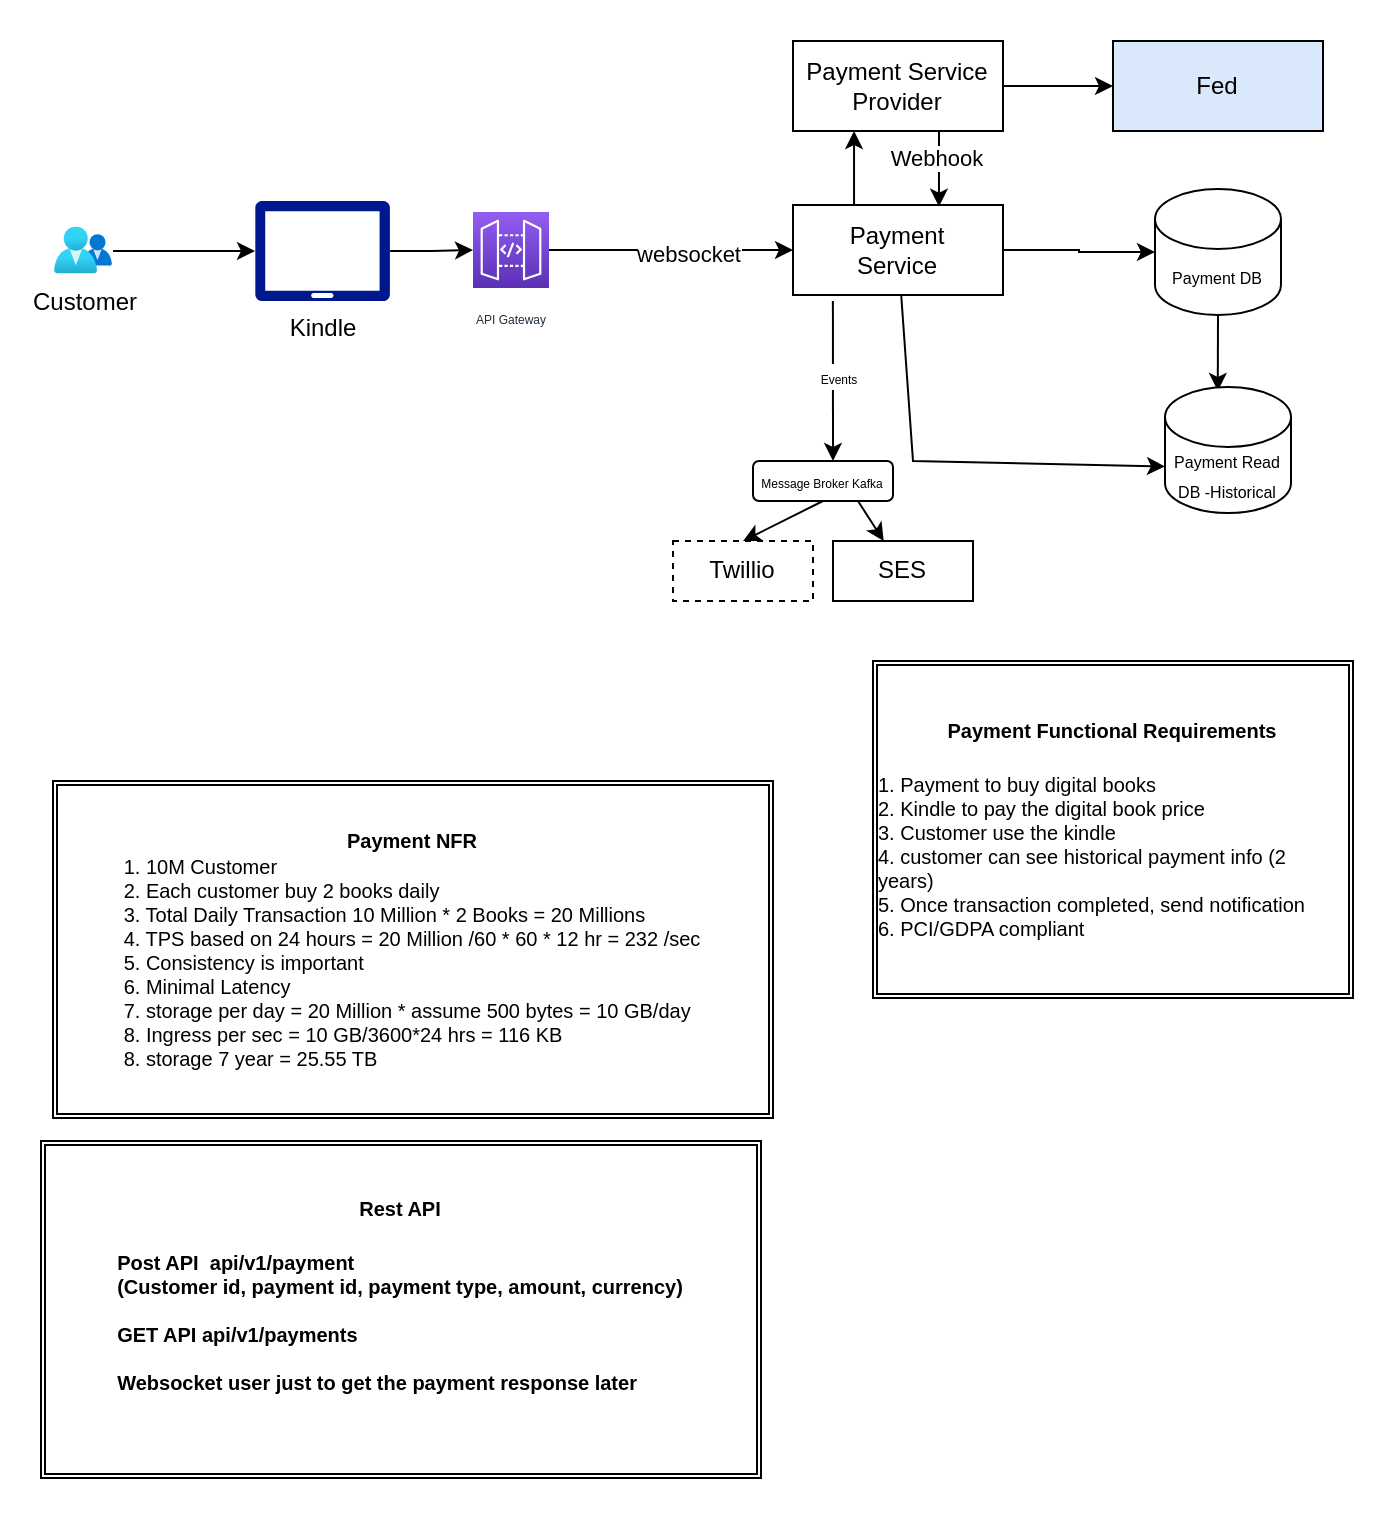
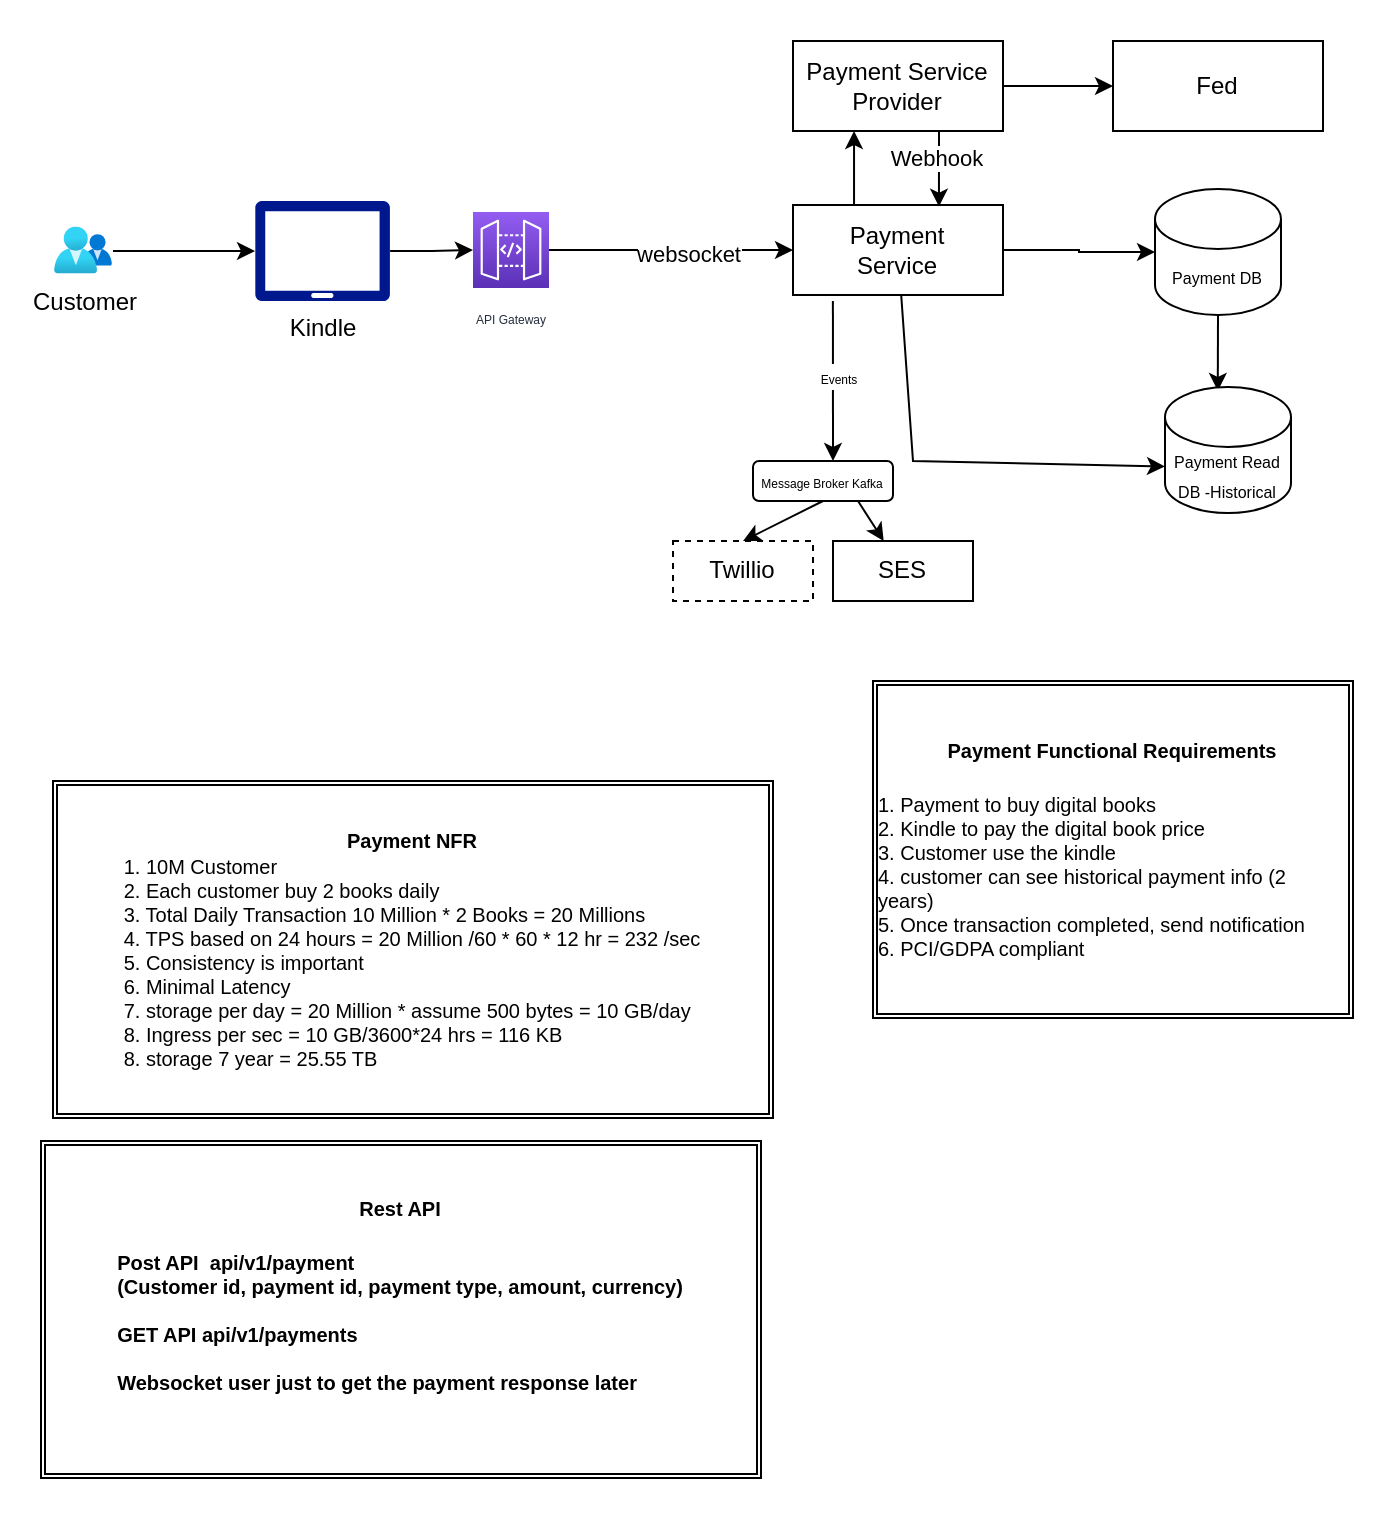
node "Fed": fillcolor #dae8fc -> #ffffff
node "Payment Functional Requirements 1. Payment to buy digital books 2. Kindle to pay the digital book price 3. Customer use the kindle 4. customer can see historical payment info (2 years) 5. Once transaction completed, send notification 6. PCI/GDPA compliant": moved (1113, 830) -> (1113, 850)
